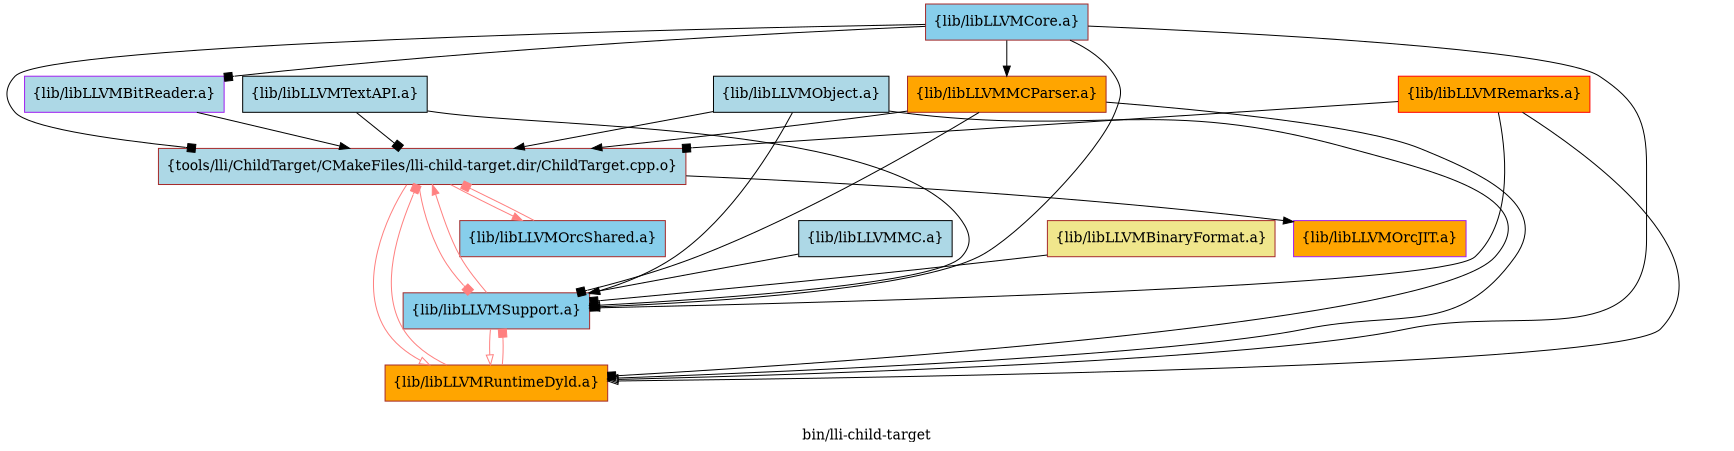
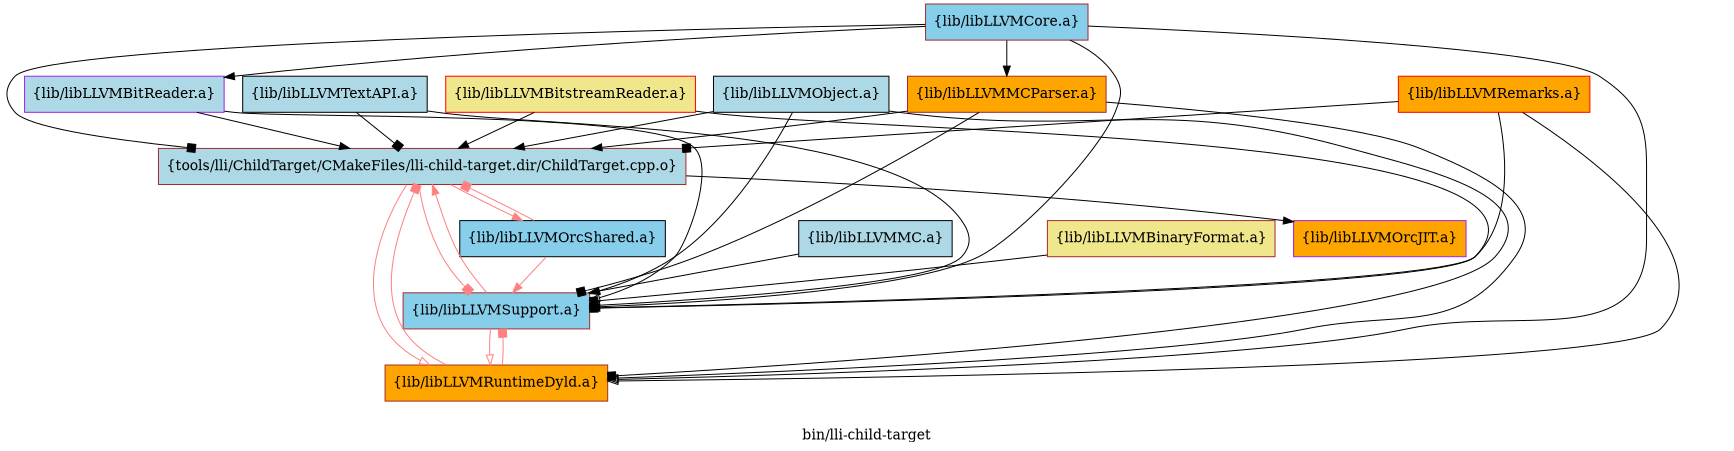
edge "{lib/libLLVMCore.a}" -> "{lib/libLLVMBitReader.a}": arrowhead box -> normal
node "{lib/libLLVMBitstreamReader.a}": added
edge "{lib/libLLVMBitReader.a}" -> "{lib/libLLVMSupport.a}": added
node "{lib/libLLVMOrcShared.a}": color brown -> black
edge "{lib/libLLVMOrcShared.a}" -> "{lib/libLLVMSupport.a}": added
